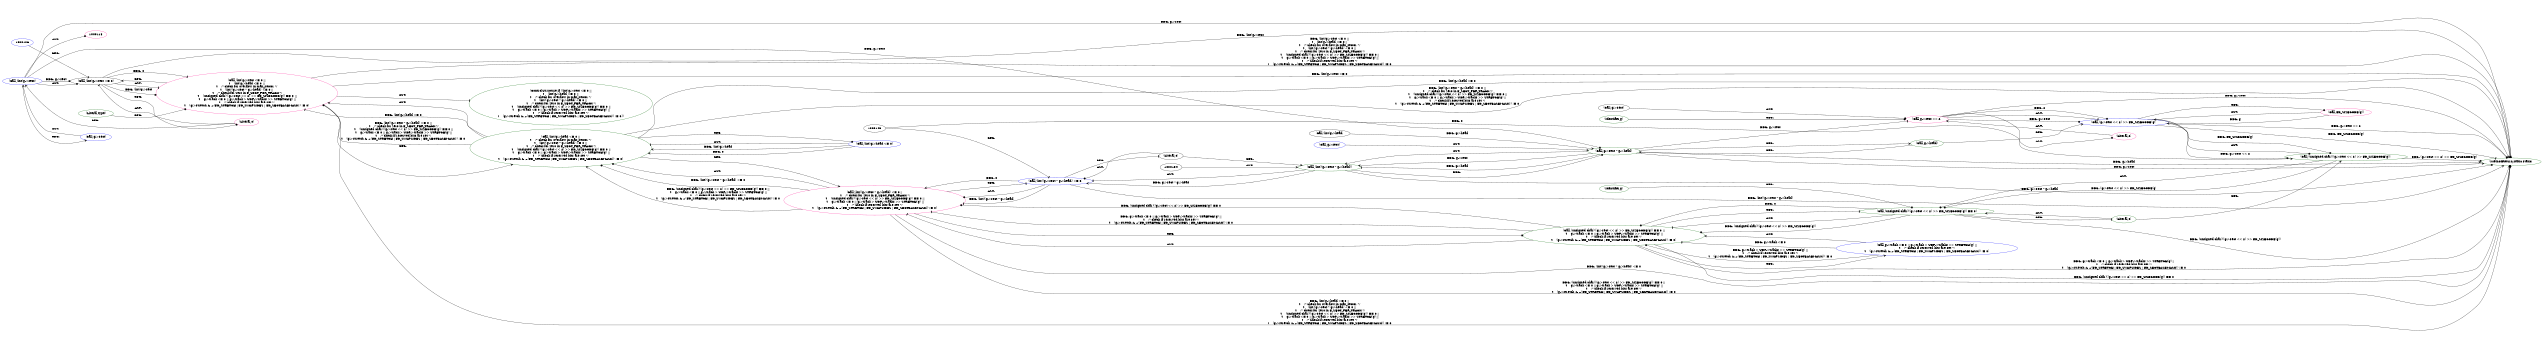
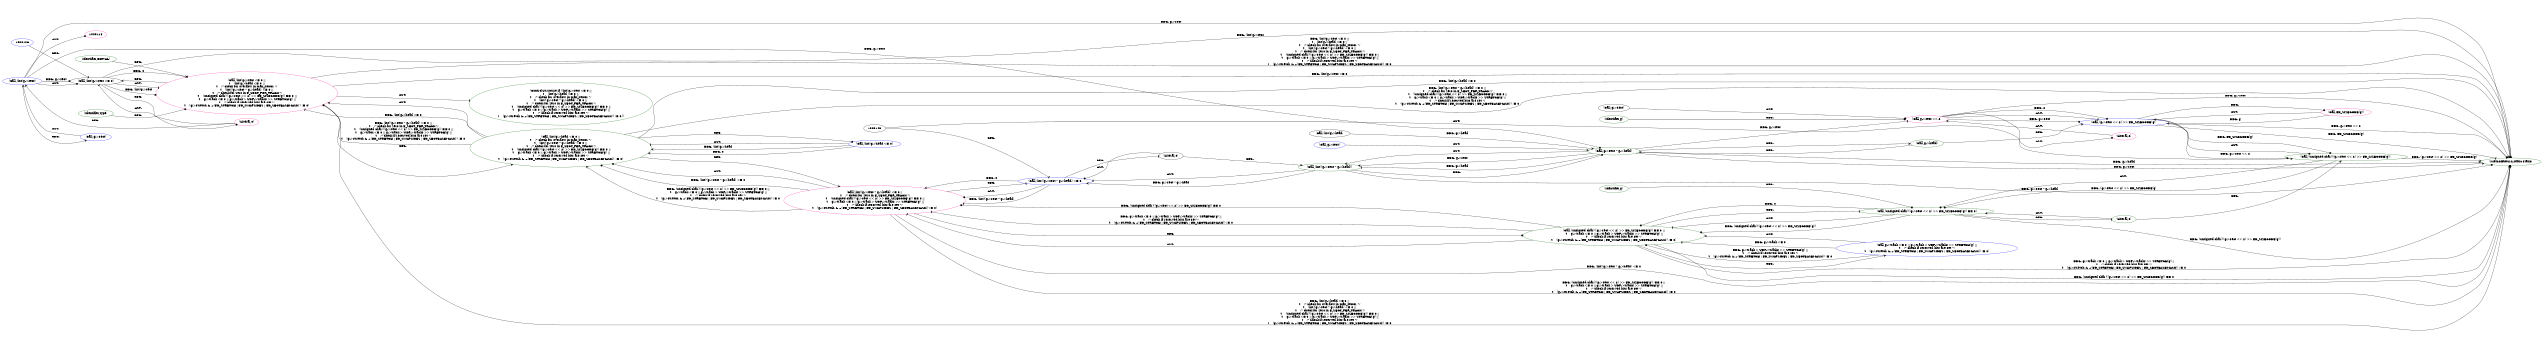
node "(Identifier,EINVAL)": added
edge "(Call,(g->sect << 2) >> FD_SIZECODE(g))" -> "(Call,FD_SIZECODE(g))": label "CFG: " -> "DDG: "
node "(Literal,type)": label "(Literal,type)" -> "(Identifier,type)"
edge "1000146" -> "(Call,(unsigned char)((g->sect << 2) >> FD_SIZECODE(g)))": label "DDG: 0" -> "AST: "
edge "(Call,(unsigned char)((g->sect << 2) >> FD_SIZECODE(g)))" -> "(MethodReturn,static static)": arrowhead dot -> vee
node "1000134": removed
edge "(Call,(int)(g->sect * g->head) <= 0)" -> "(MethodReturn,static static)": removed, label "DDG: (int)(g->sect * g->head)"
